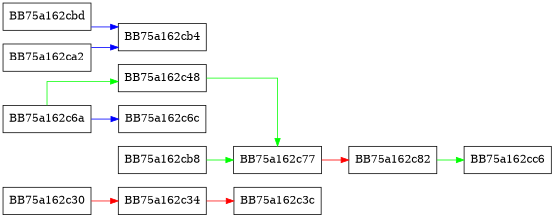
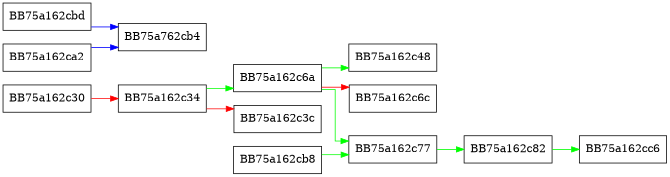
node "BB75a162cb4": label "BB75a162cb4" -> "BB75a762cb4"
edge "BB75a162c48" -> "BB75a162c77": now "BB75a162c6a" -> "BB75a162c77"
edge "BB75a162c34" -> "BB75a162c6a": added
edge "BB75a162c6a" -> "BB75a162c6c": color blue -> red
edge "BB75a162c77" -> "BB75a162c82": color red -> green
